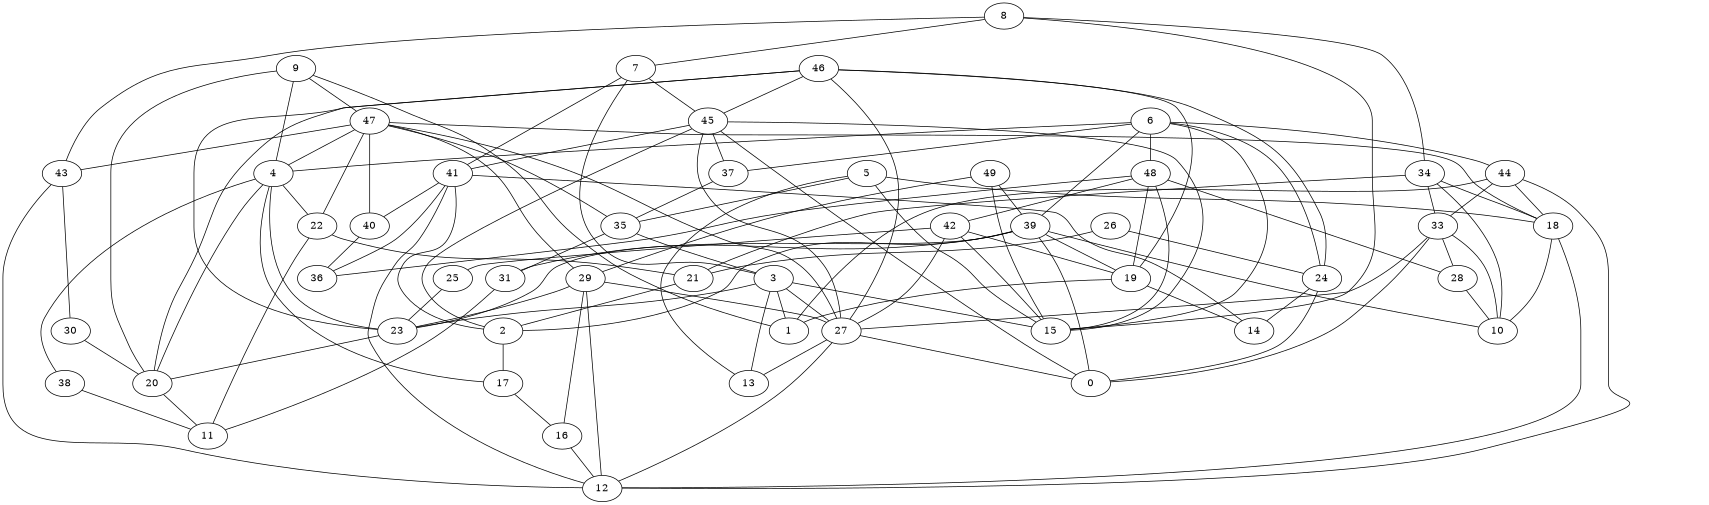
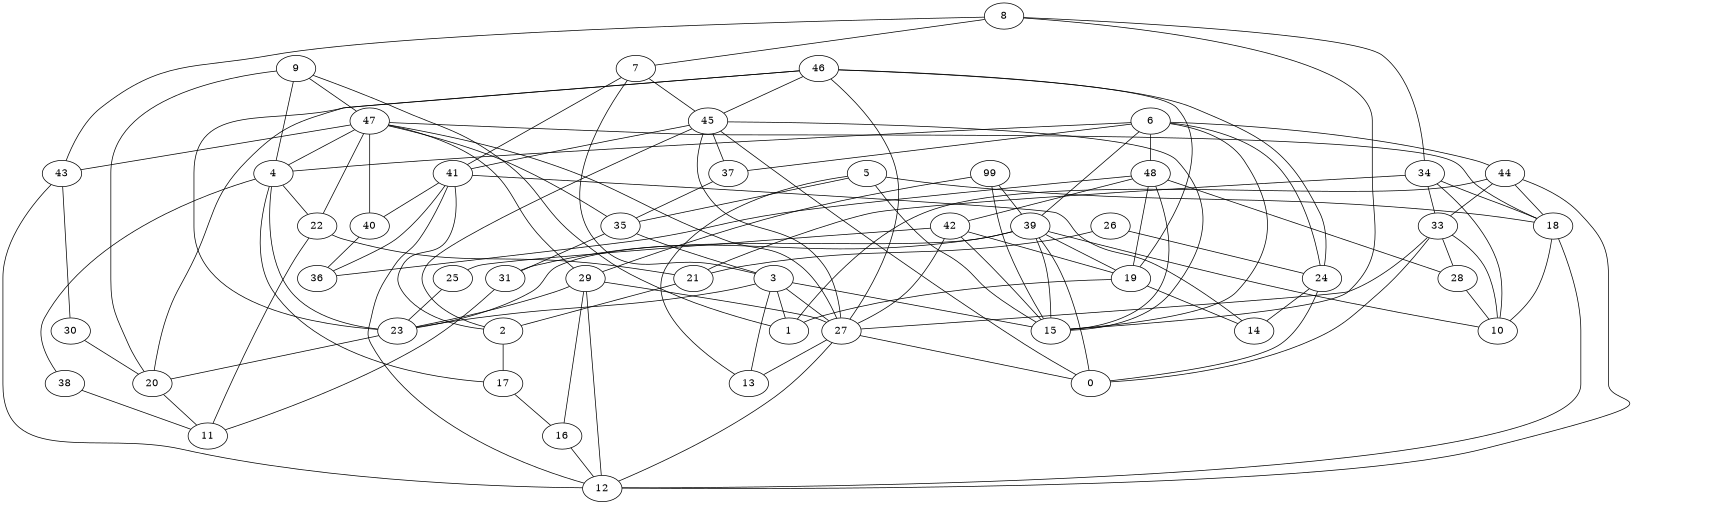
node "49": label "49" -> "99"
edge "4" -- "20": removed
edge "39" -- "2": now "39" -- "15"
